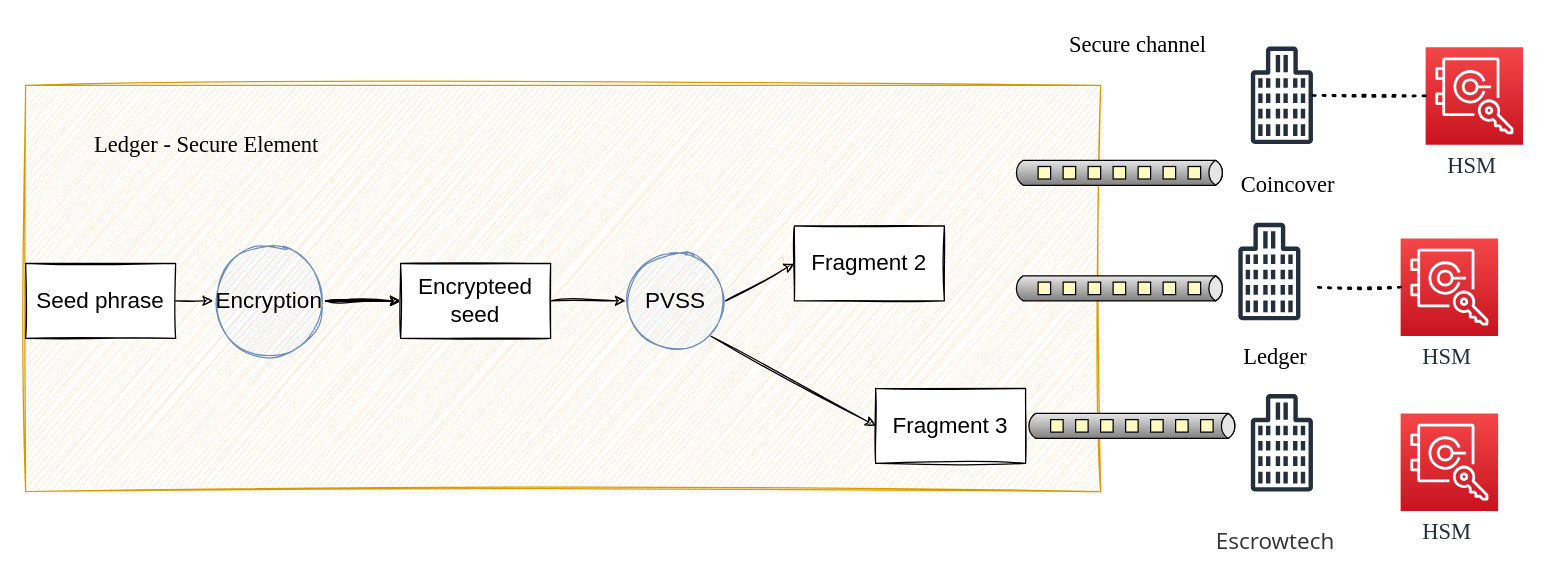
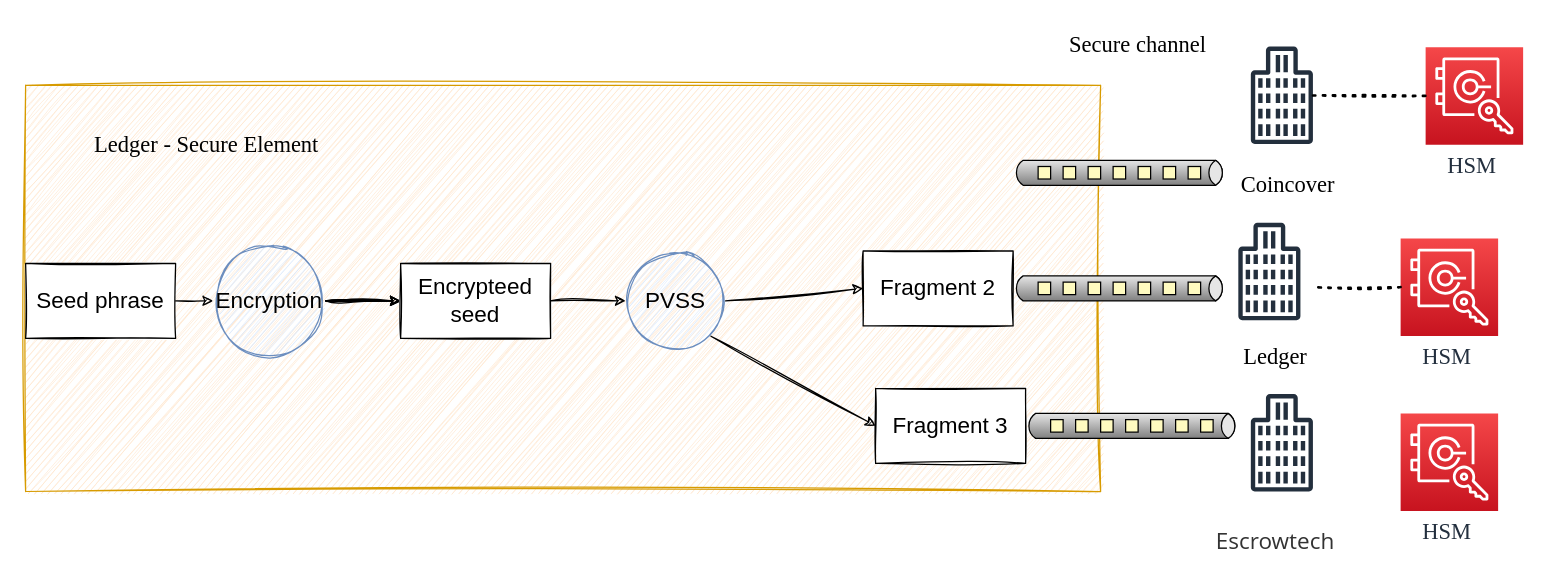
node "Fragment 2": moved (869, 263) -> (938, 288)
